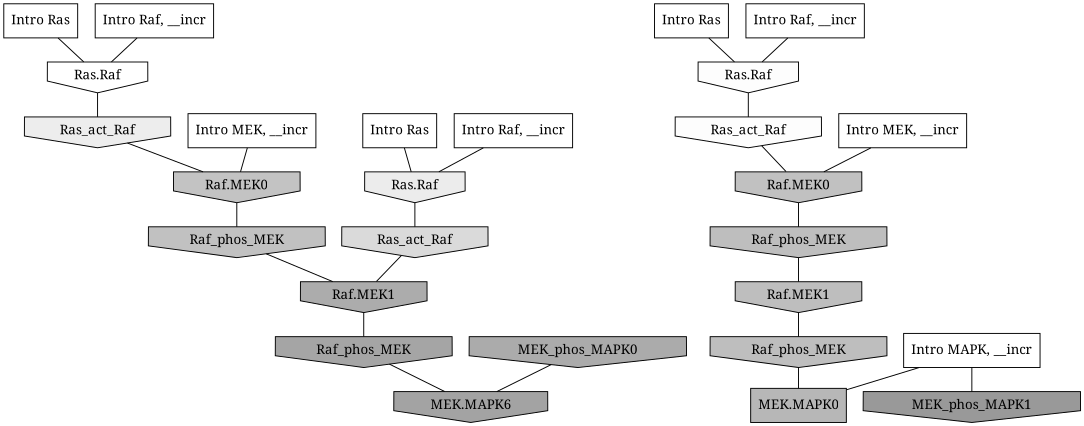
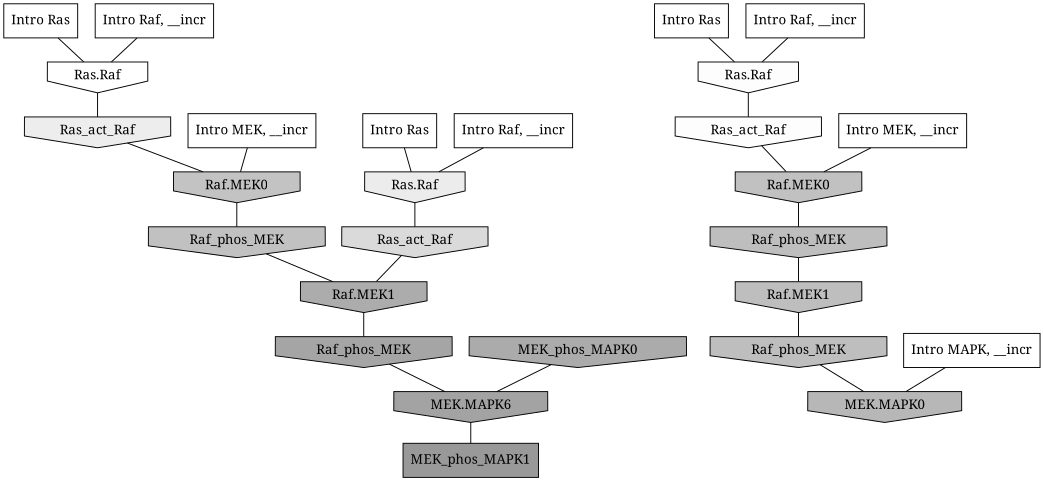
edge "Intro MAPK, __incr" -- "MEK_phos_MAPK1": now "MEK.MAPK6" -- "MEK_phos_MAPK1"
node "MEK.MAPK0": shape box -> invhouse
node "MEK_phos_MAPK1": shape invhouse -> box
